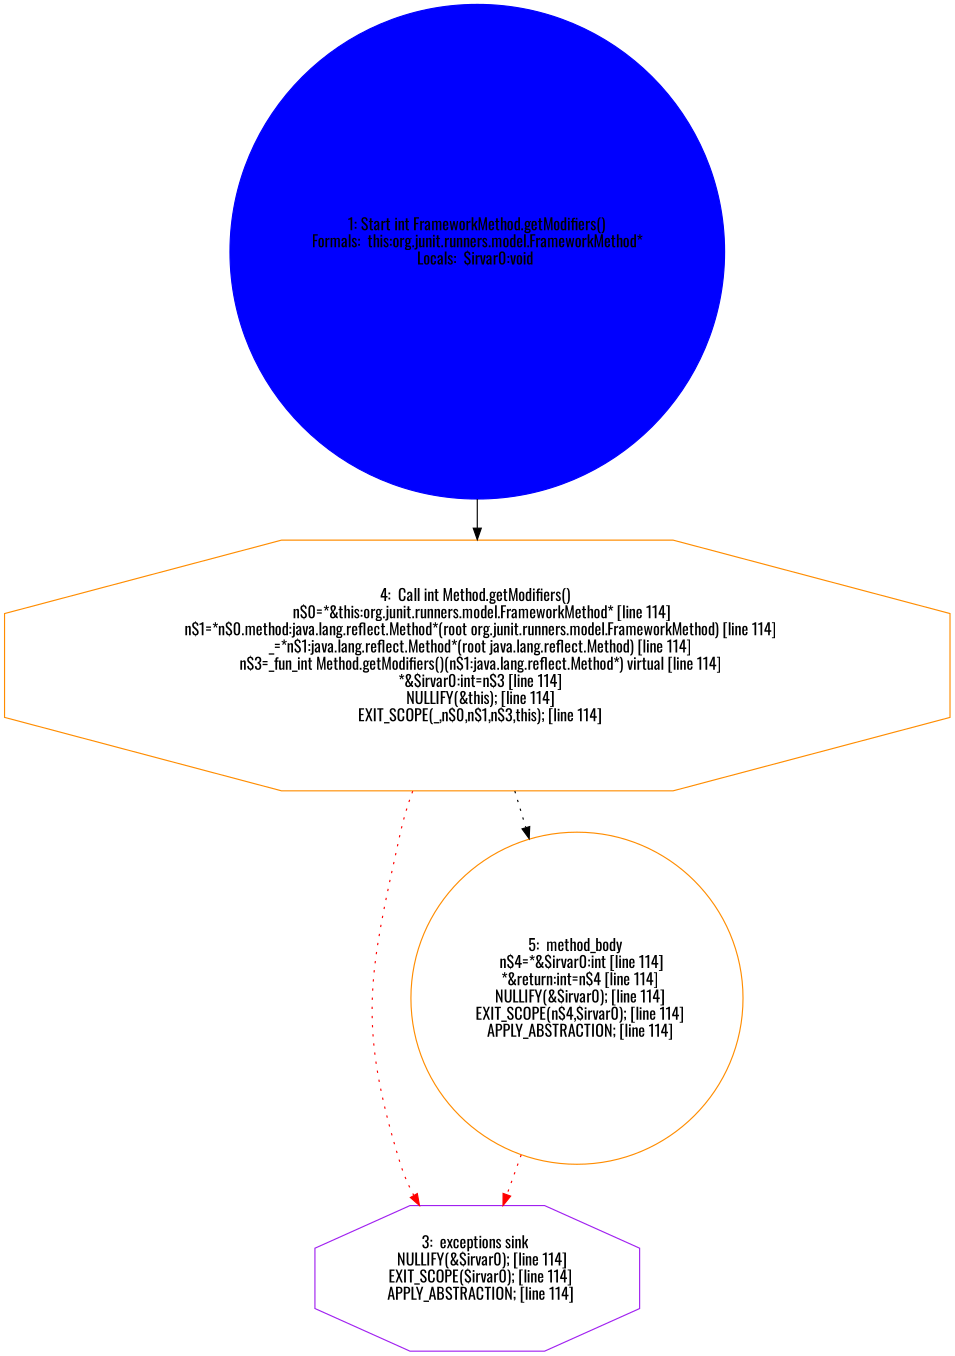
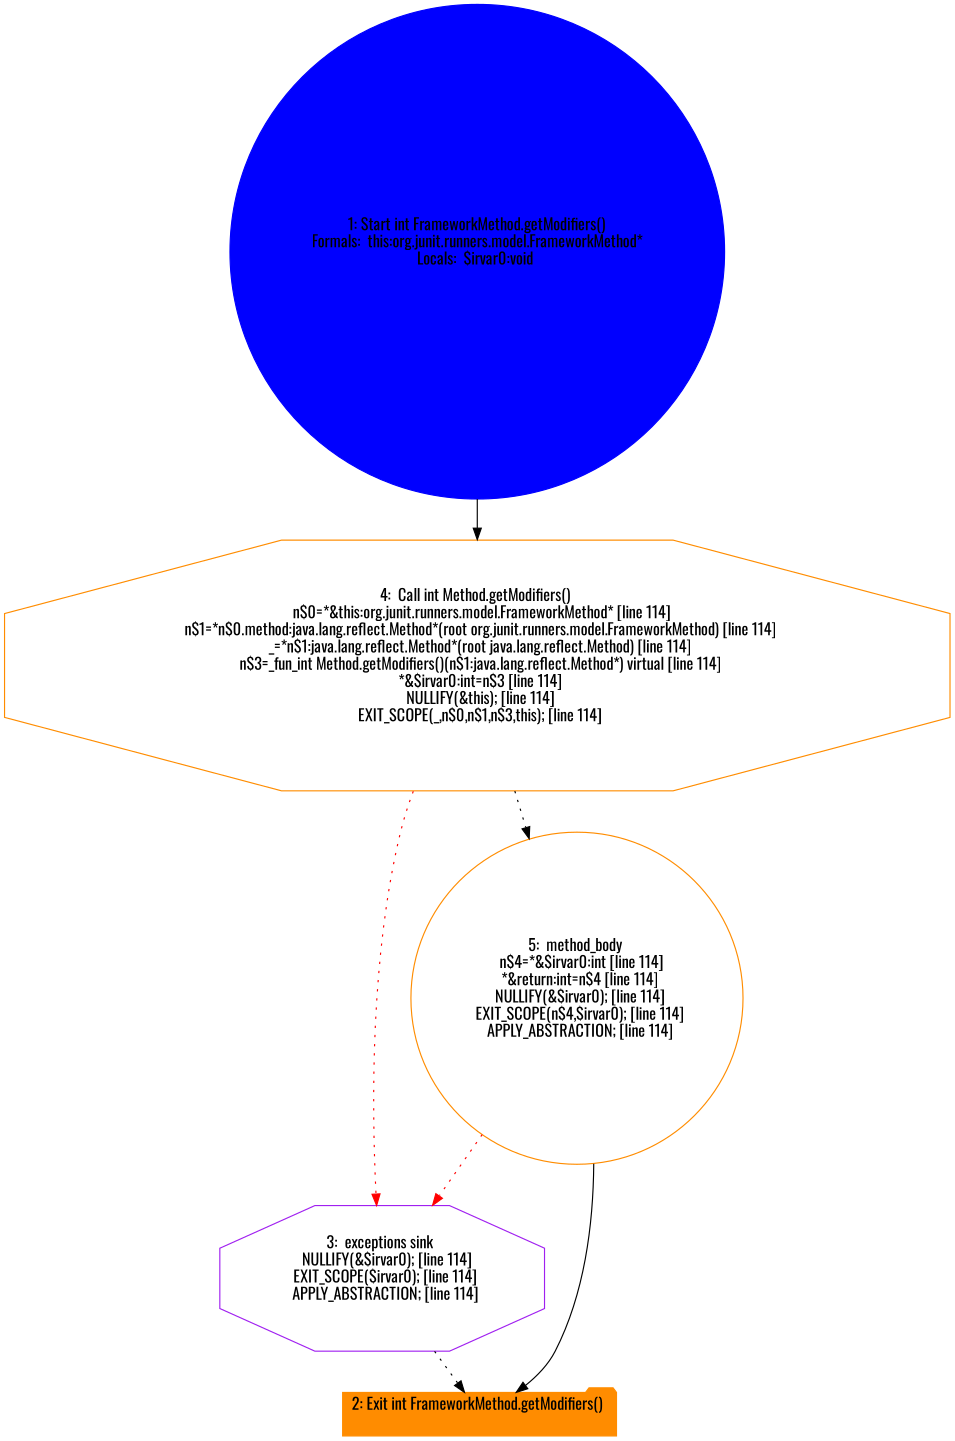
node "2: Exit int FrameworkMethod.getModifiers()": added
